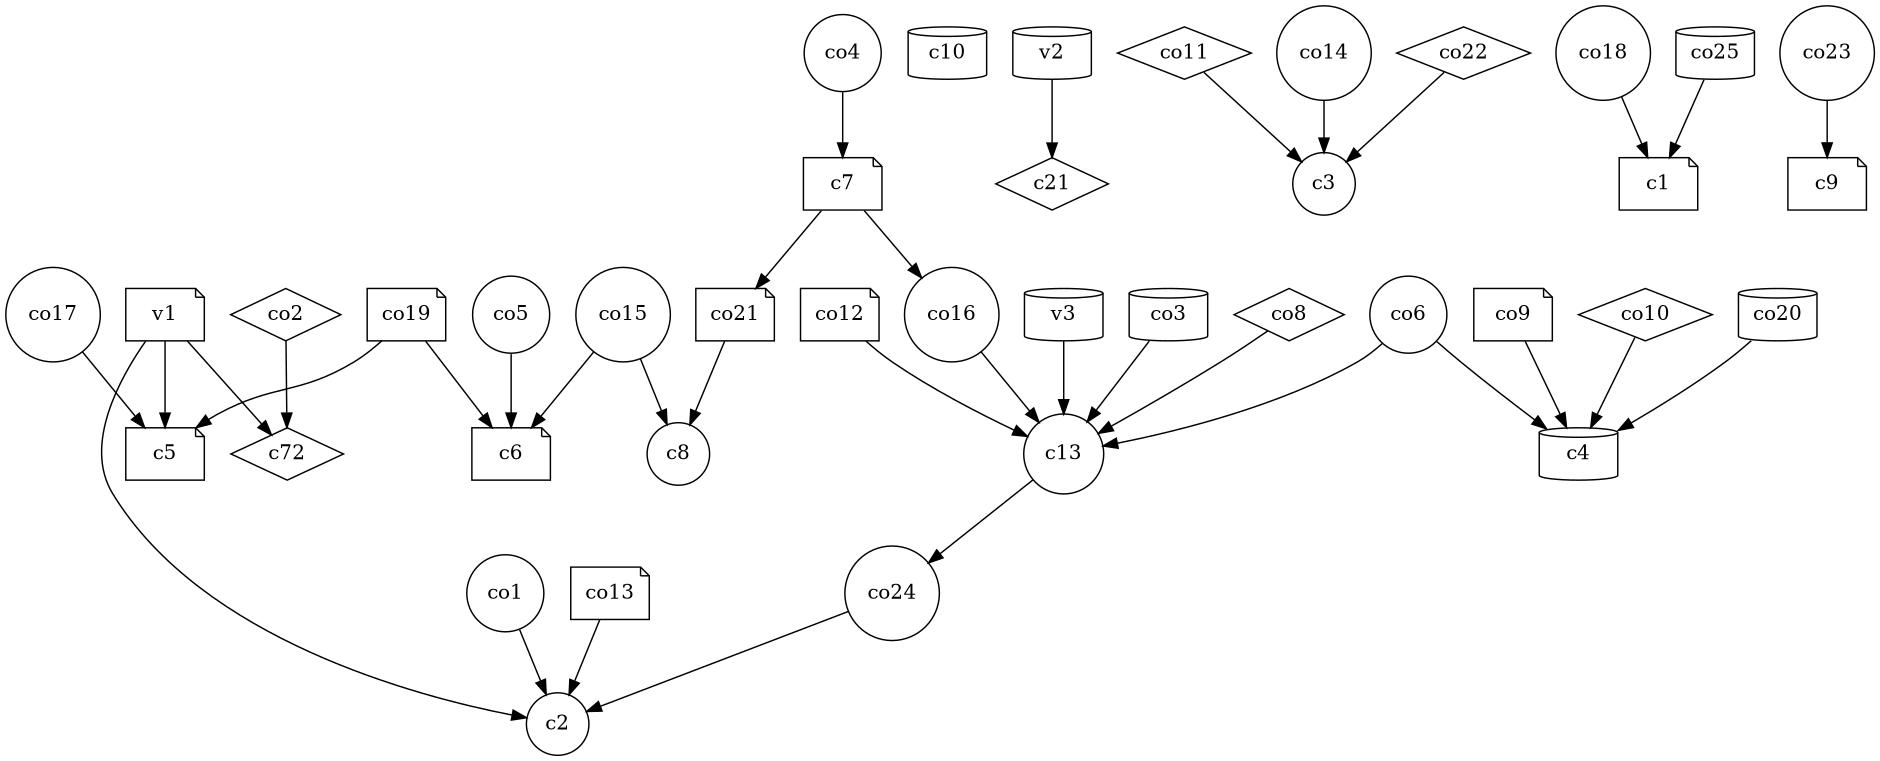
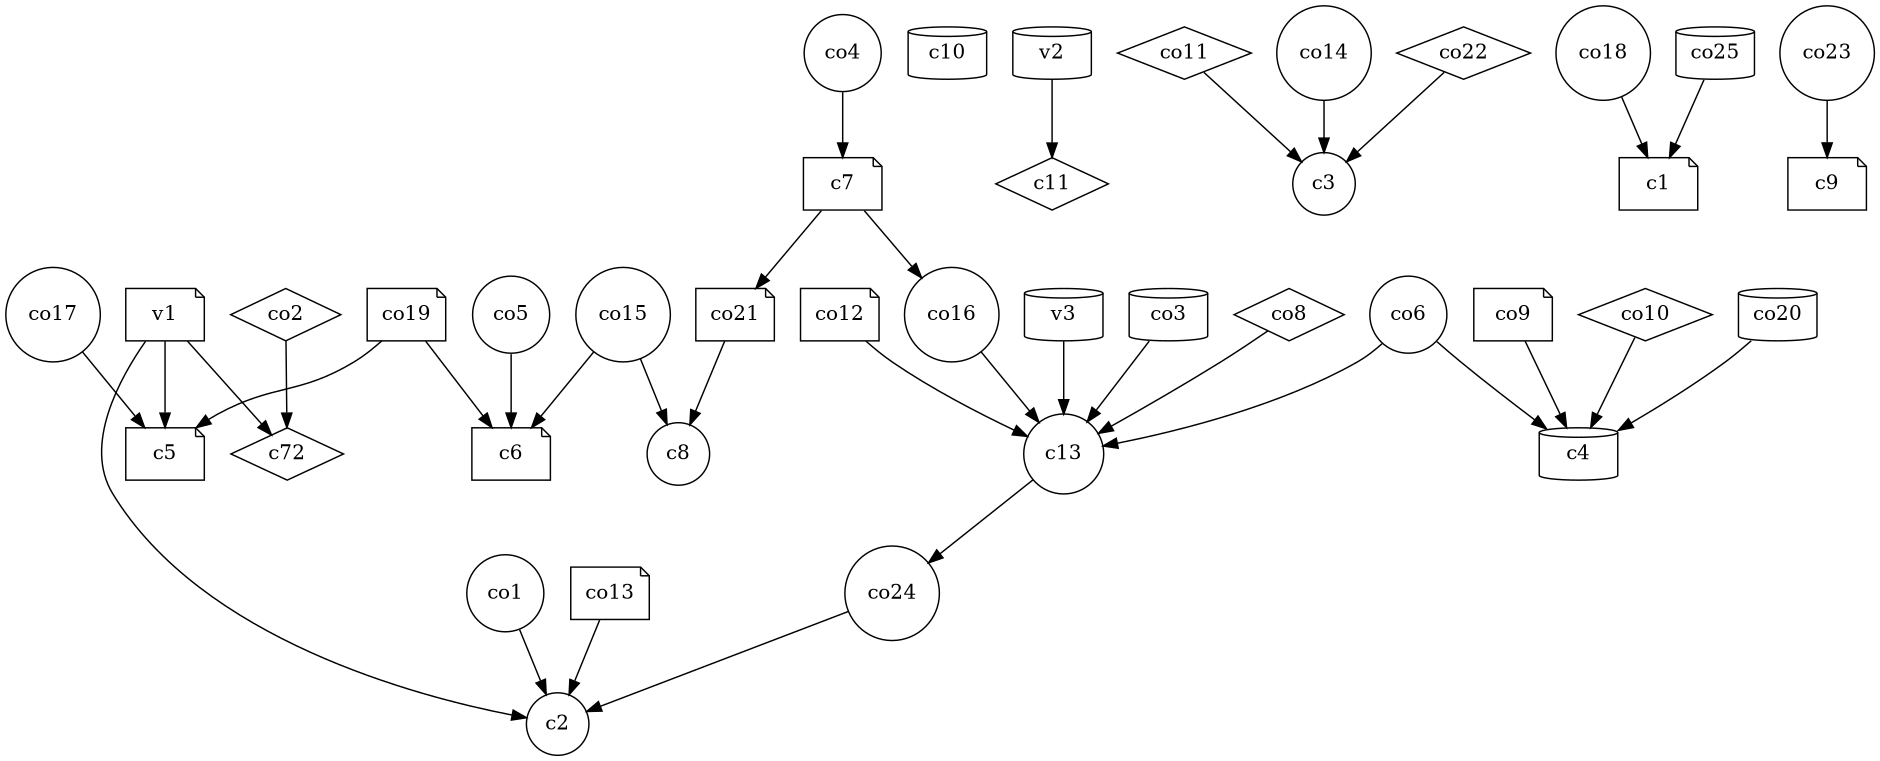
node "c21": label "c21" -> "c11"
